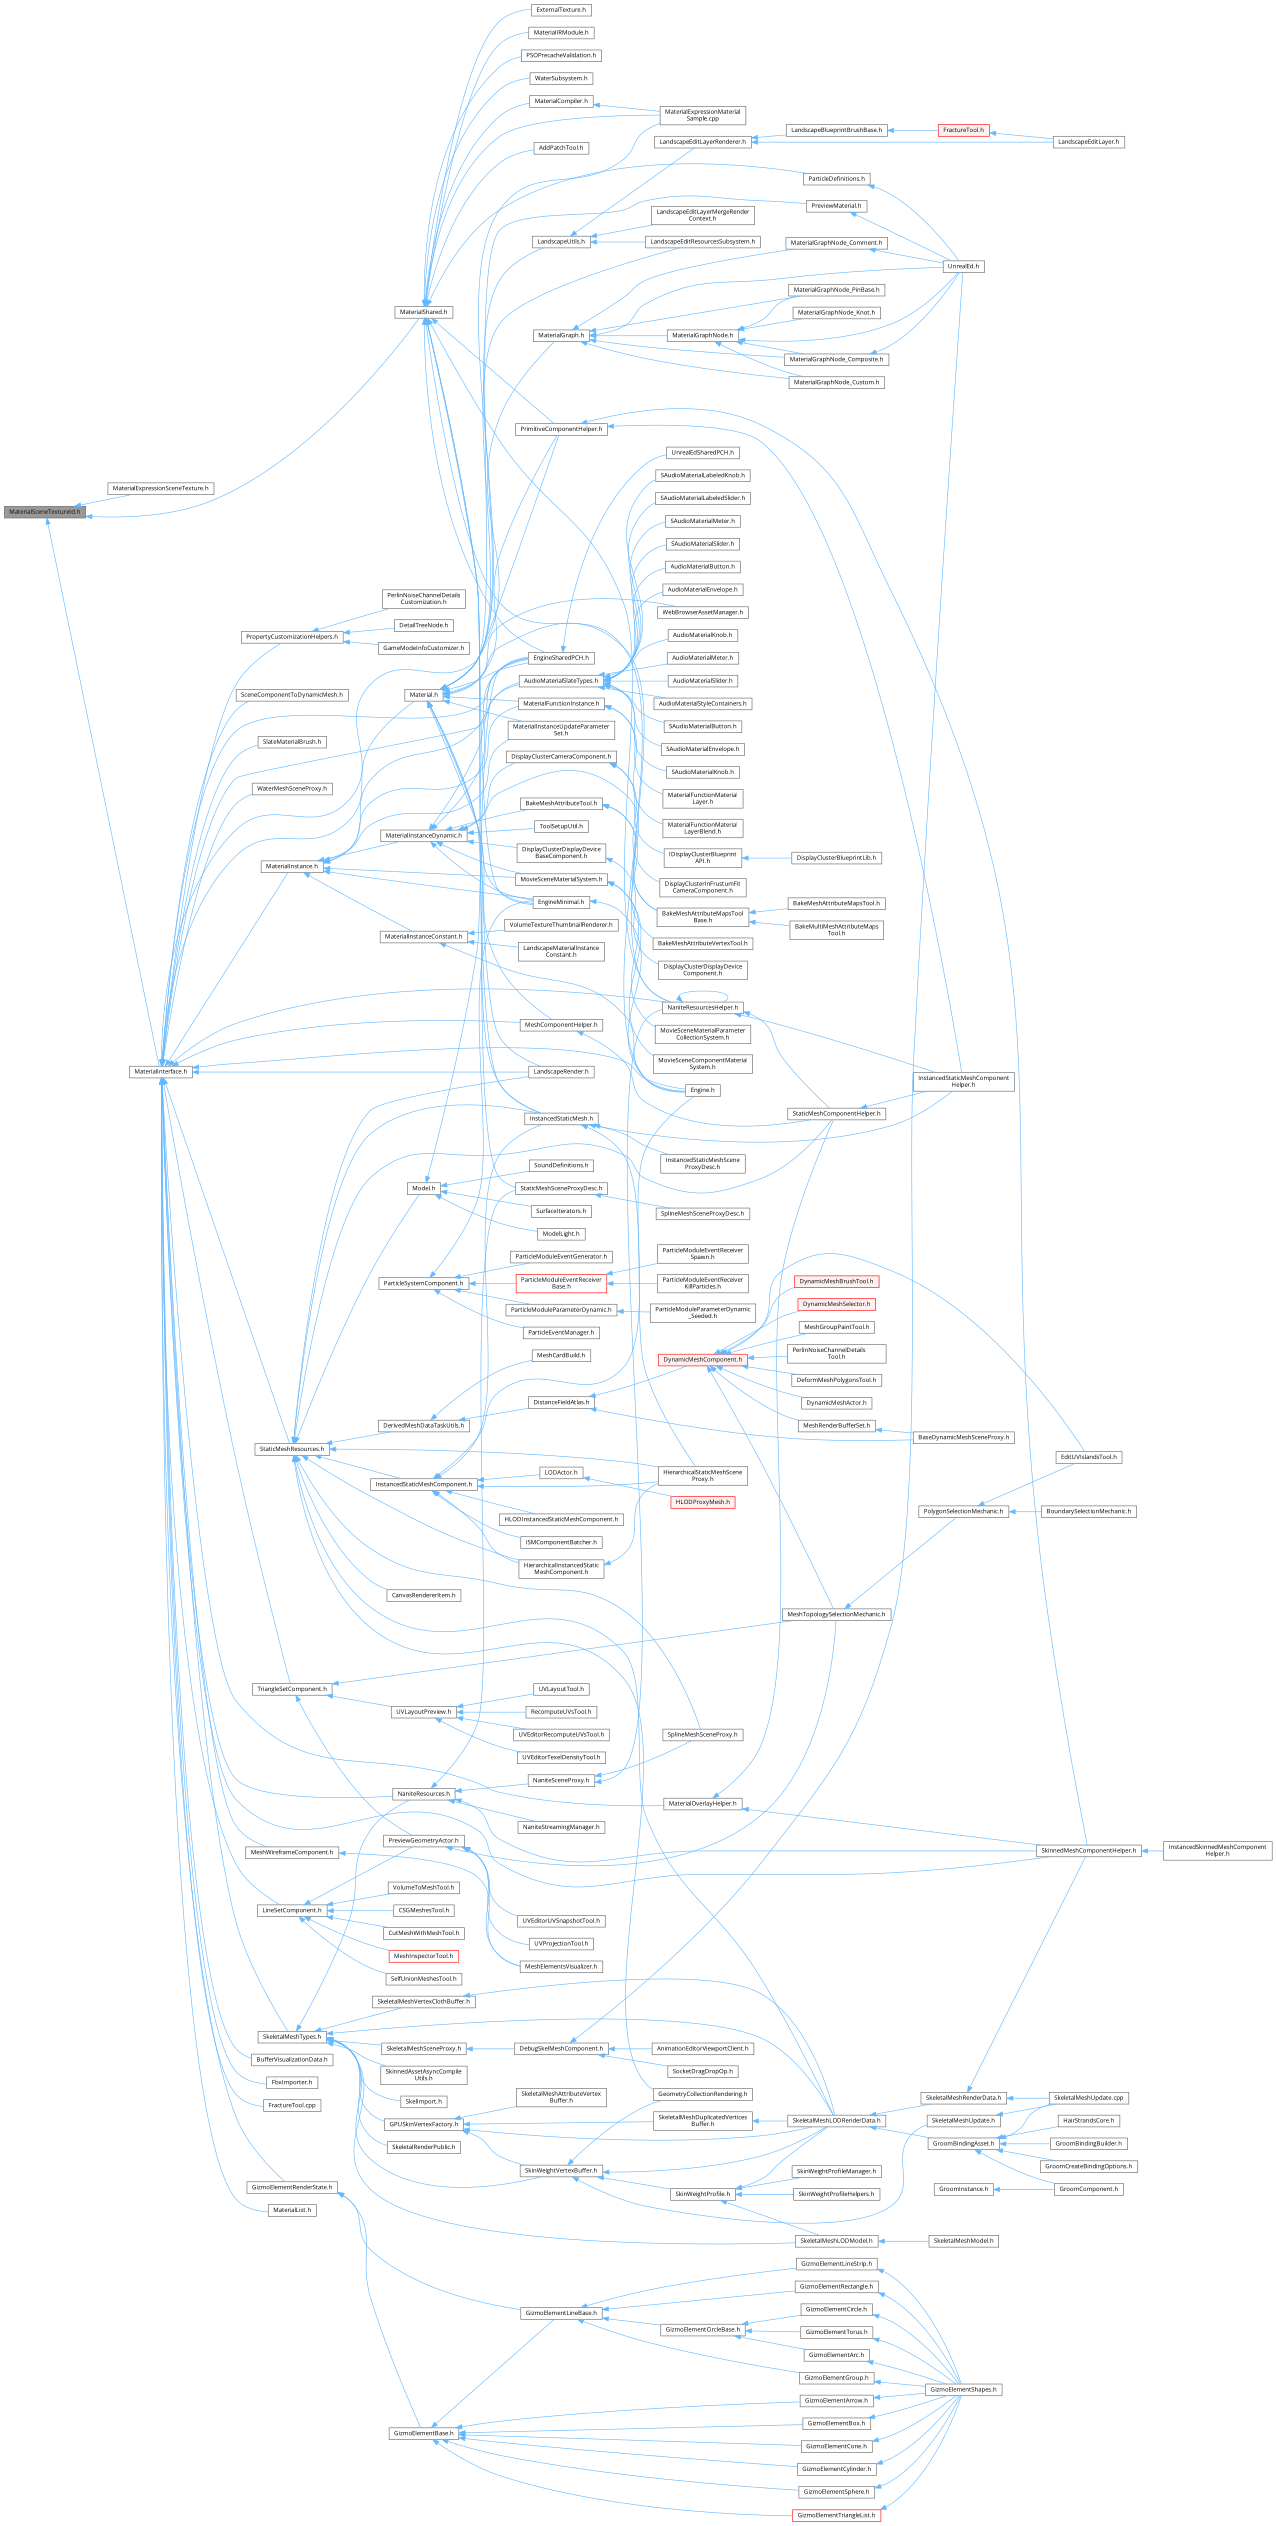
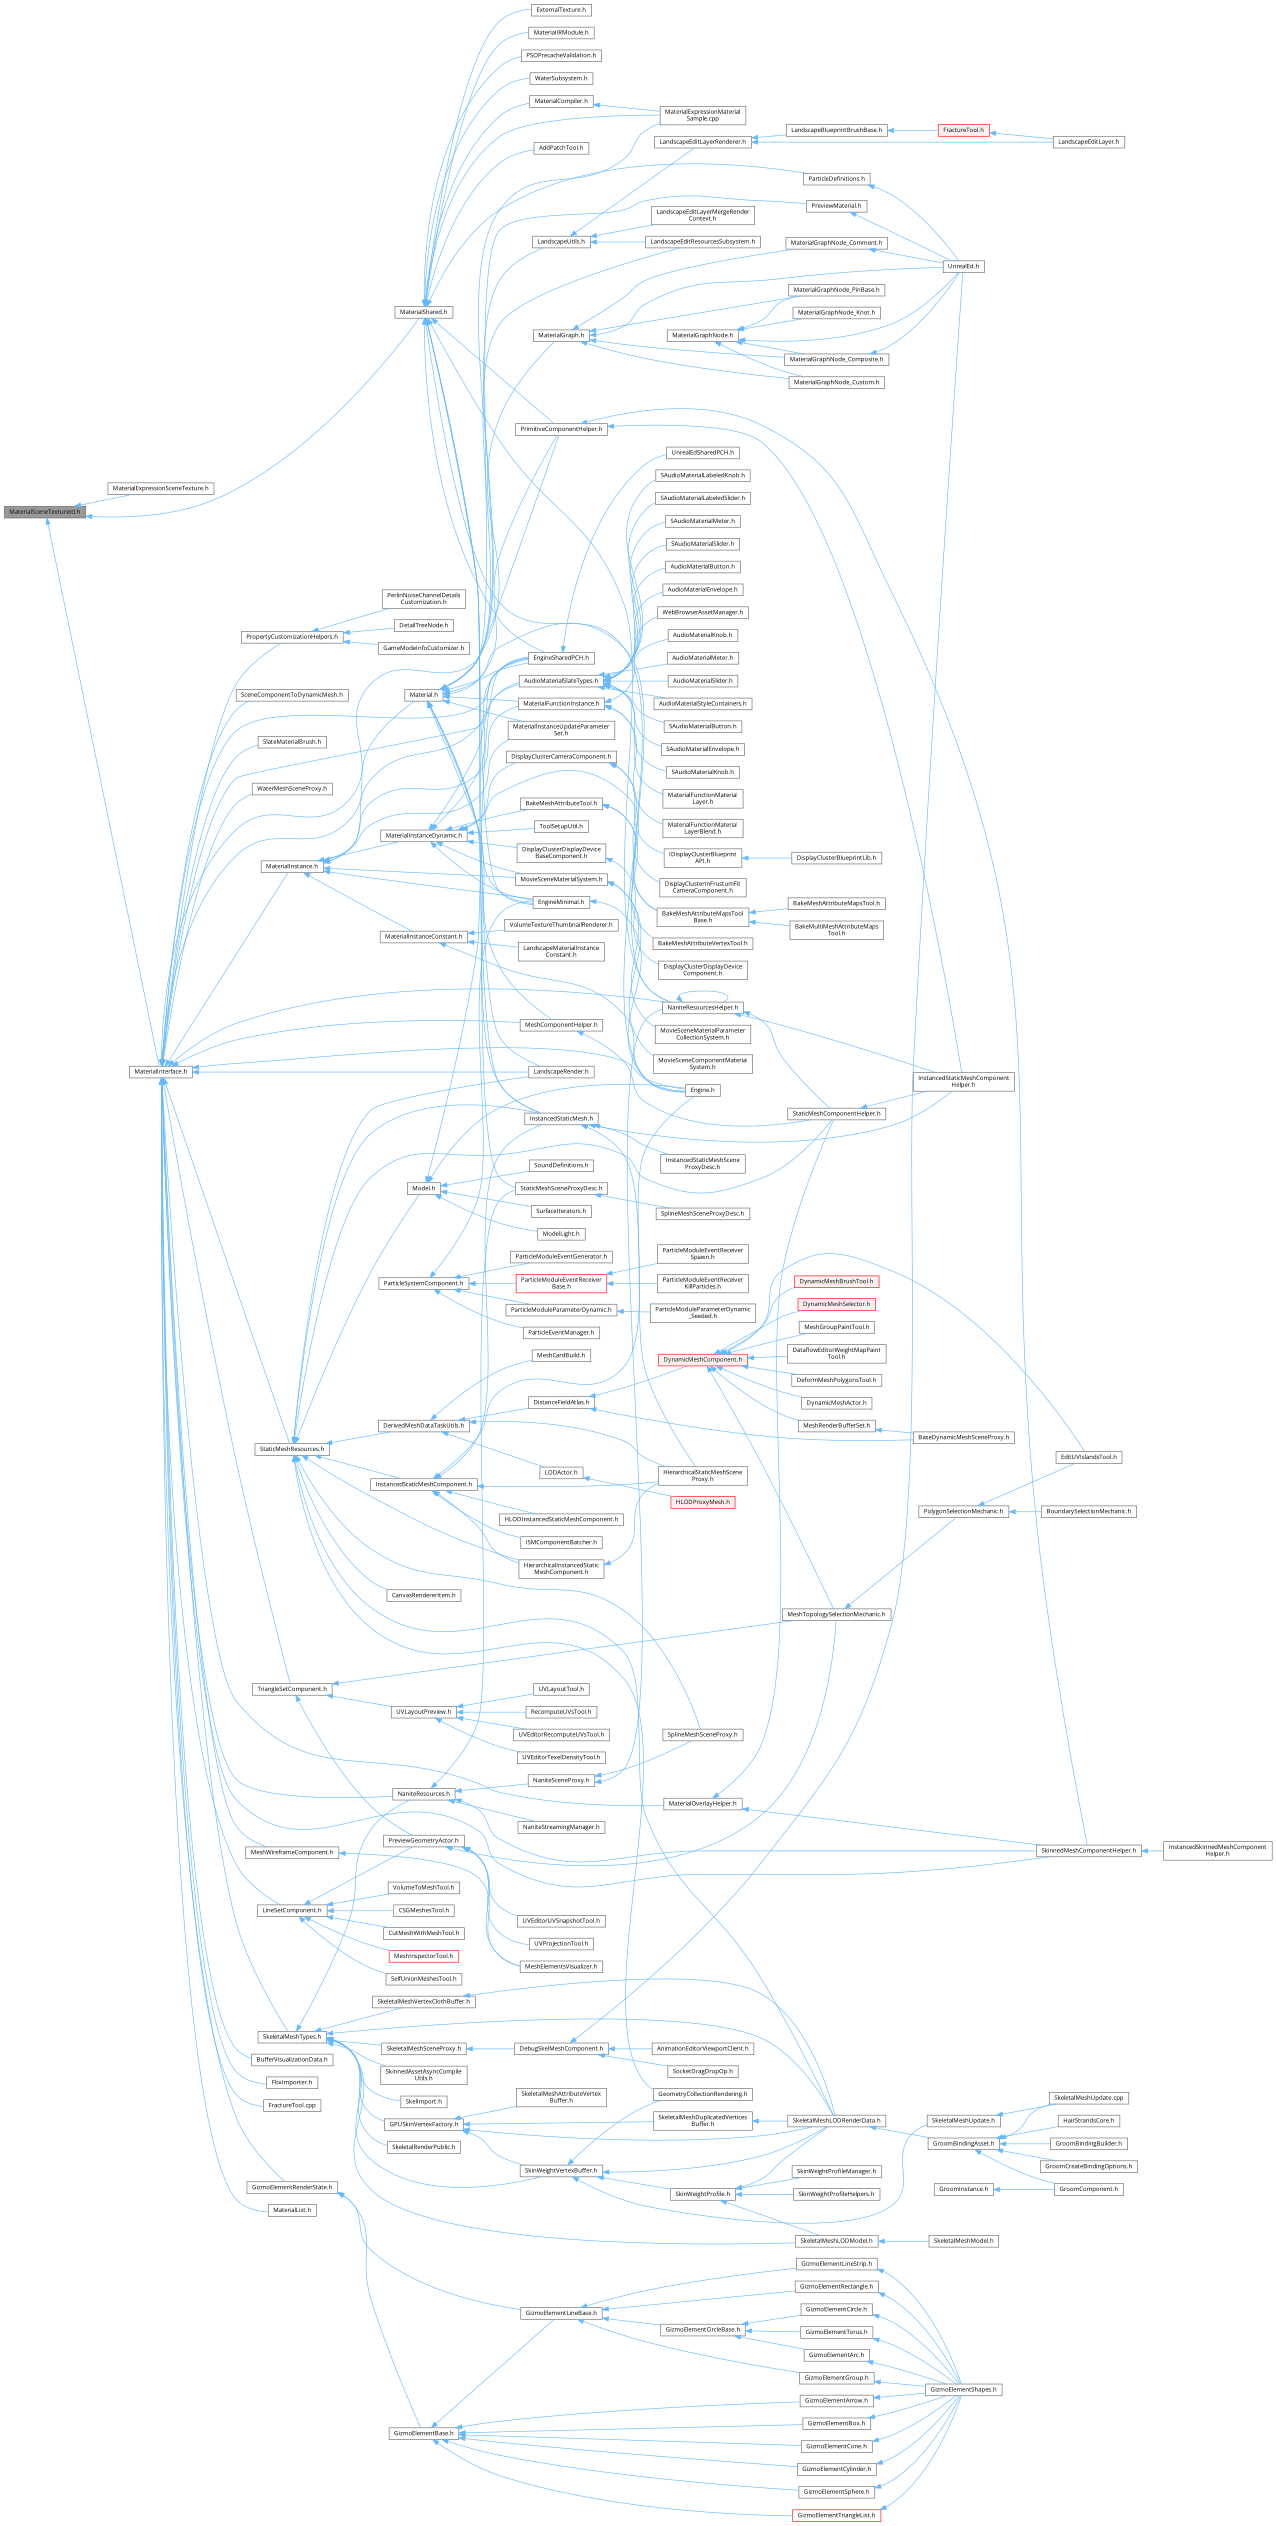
edge "MaterialGraphNode.h" -> "MaterialGraph.h": removed
edge "WebBrowserAssetManager.h" -> "Material.h": now "WebBrowserAssetManager.h" -> "MaterialFunctionInstance.h"
edge "Engine.h" -> "Model.h": added
node "PerlinNoiseChannelDetails Tool.h": label "PerlinNoiseChannelDetails Tool.h" -> "DataflowEditorWeightMapPaint Tool.h"
edge "HierarchicalStaticMeshScene Proxy.h" -> "StaticMeshResources.h": now "HierarchicalStaticMeshScene Proxy.h" -> "DerivedMeshDataTaskUtils.h"
edge "LODActor.h" -> "InstancedStaticMeshComponent.h": now "LODActor.h" -> "DerivedMeshDataTaskUtils.h"
node "SkeletalMeshRenderData.h": removed
